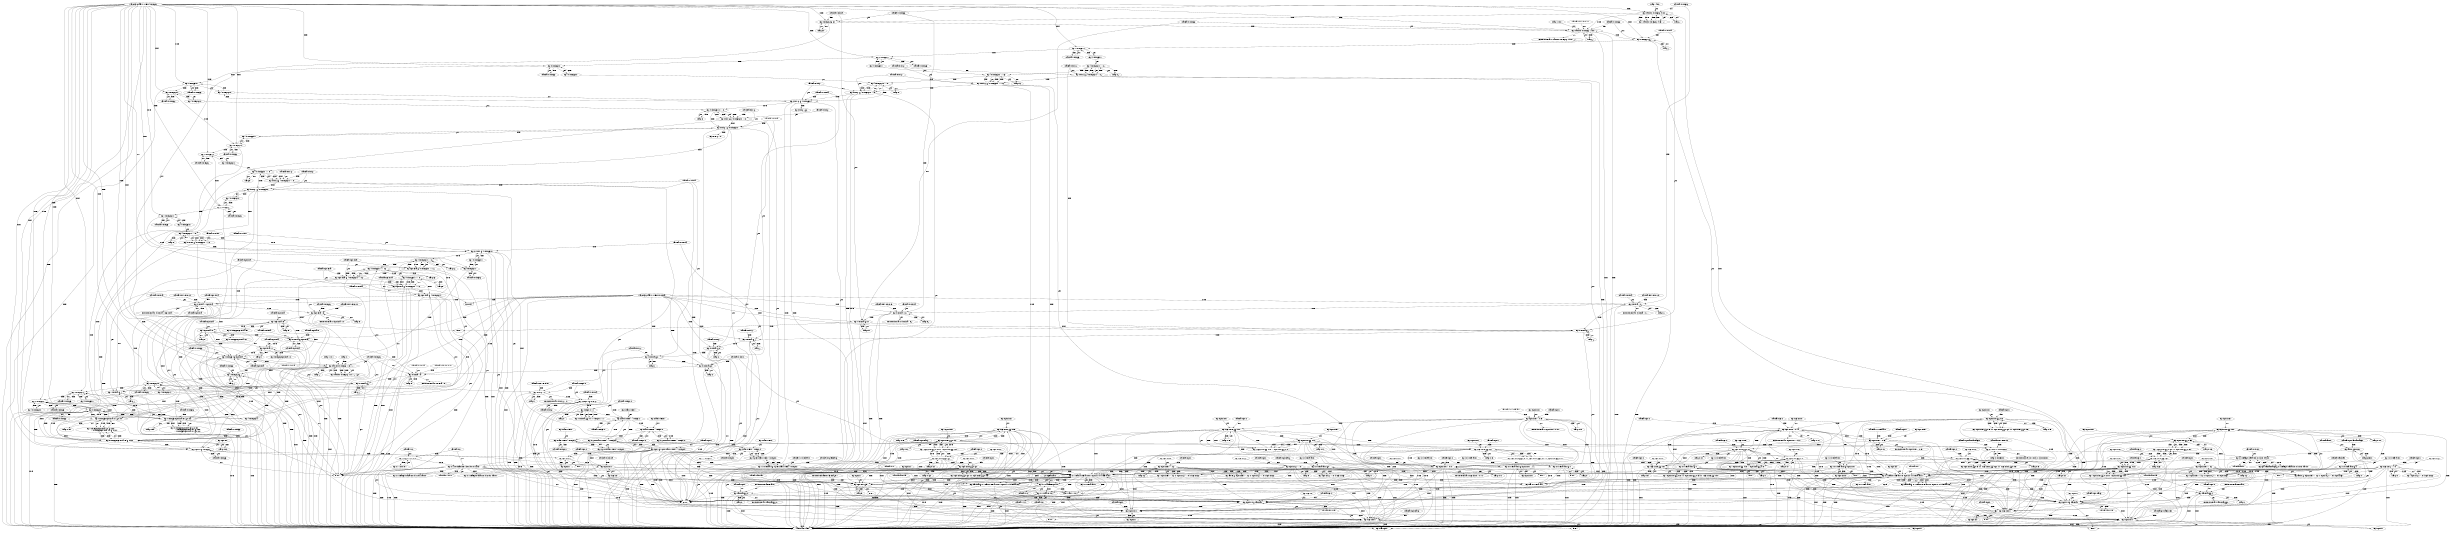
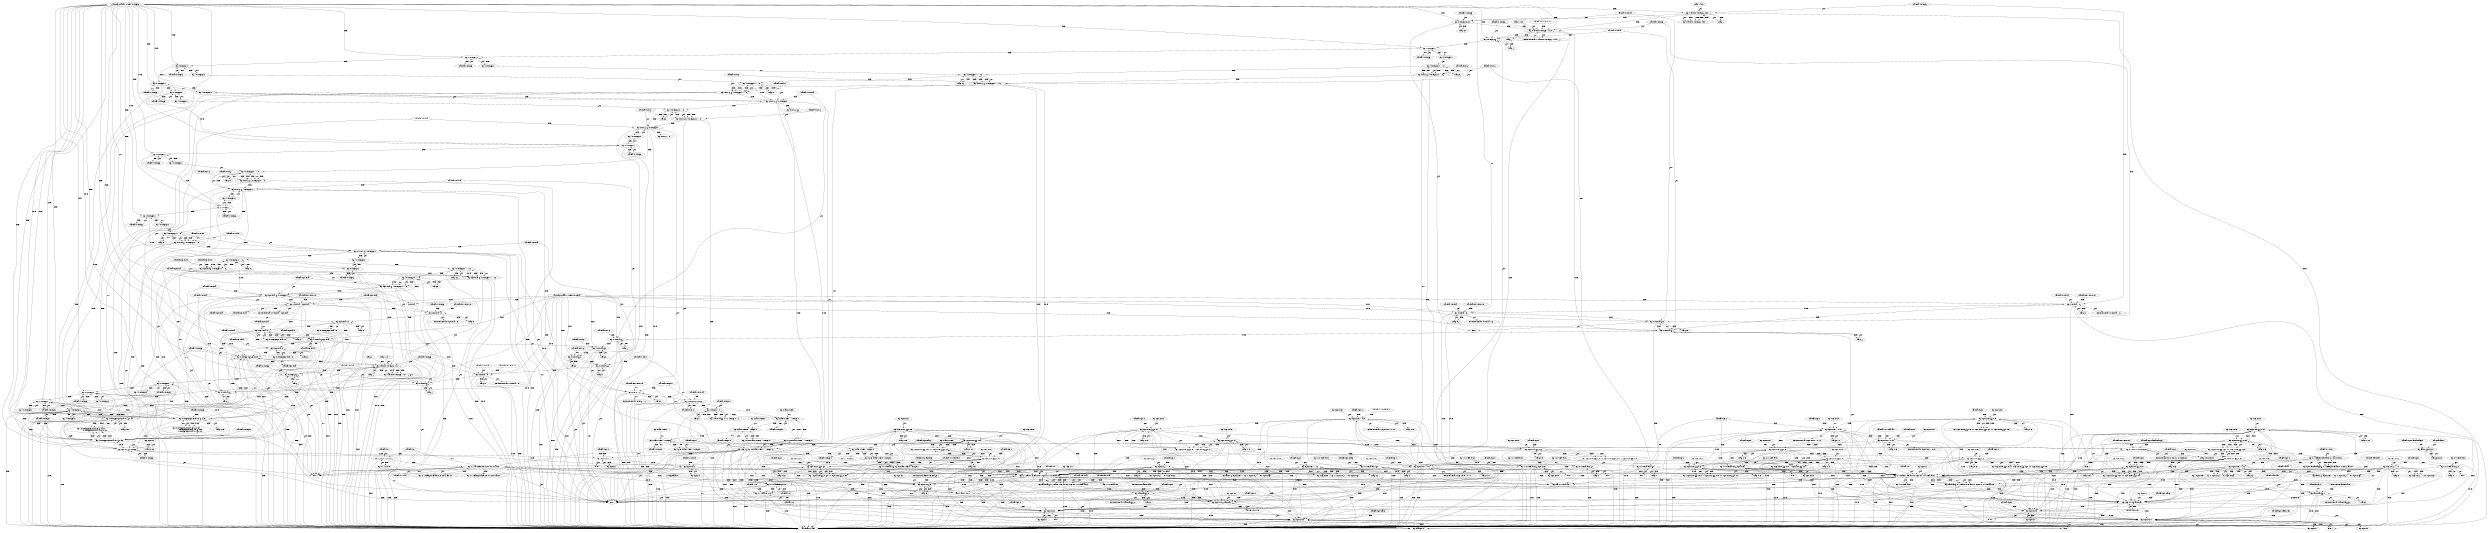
edge "(Call,_WM_freeMDI(mdi))" -> "(Identifier,NULL)": reversed
